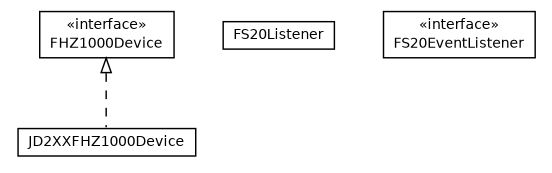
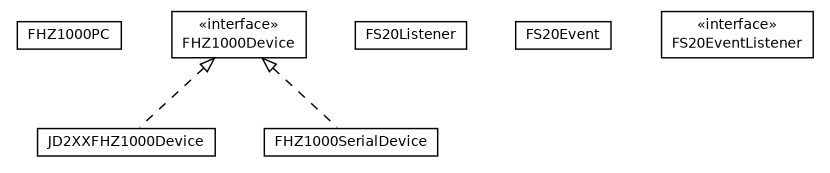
node "FHZ1000PC": added
node "FS20Event": added
node "FHZ1000SerialDevice": added
